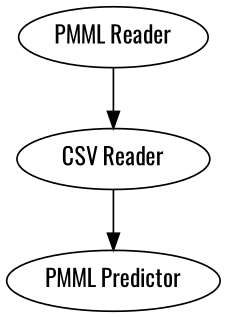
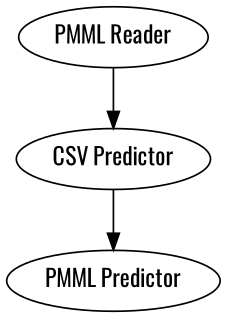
node "CSV Reader": label "CSV Reader" -> "CSV Predictor"
